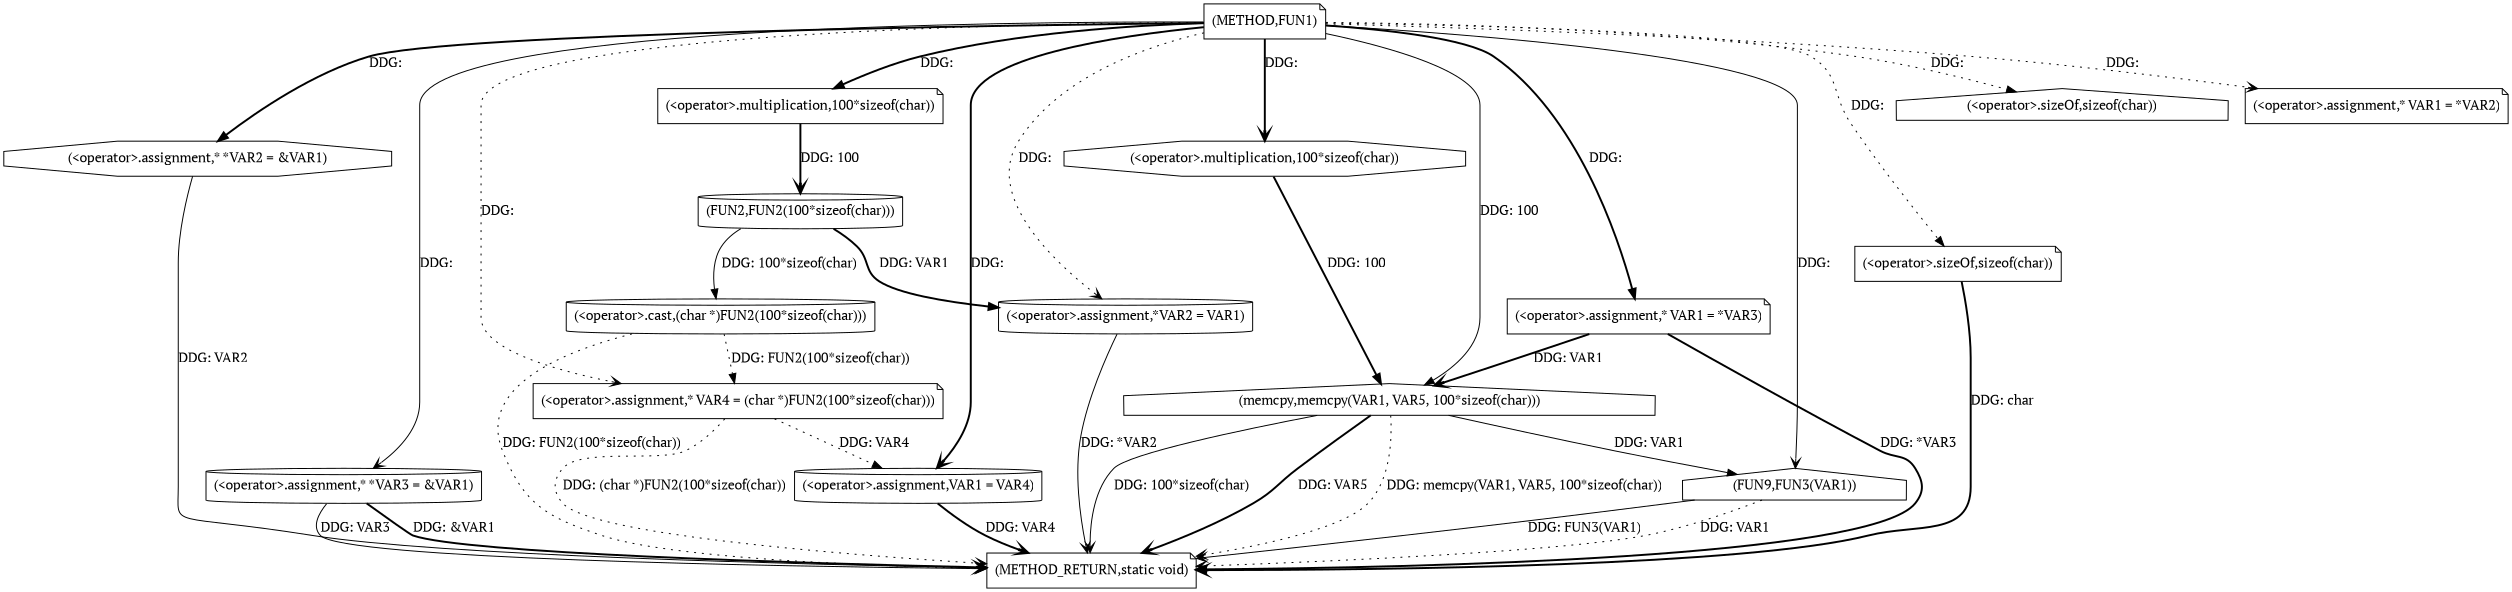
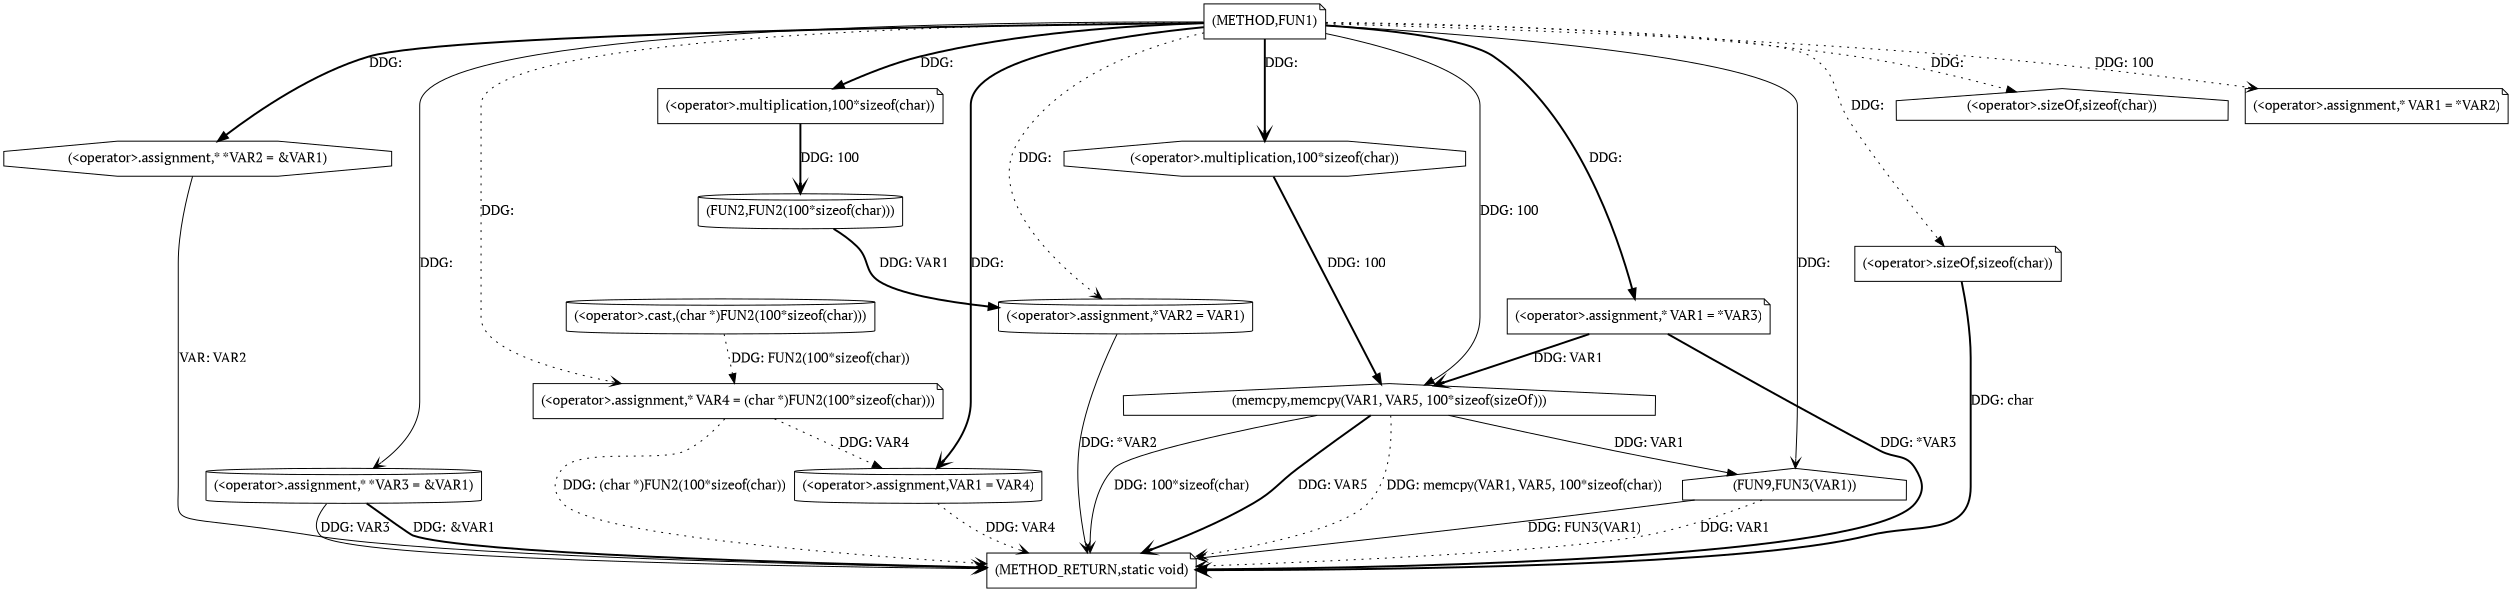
edge "(METHOD,FUN1)" -> "(<operator>.assignment,* VAR1 = *VAR2)": label "DDG: " -> "DDG: 100"
edge "(FUN2,FUN2(100*sizeof(char)))" -> "(<operator>.cast,(char *)FUN2(100*sizeof(char)))": removed, label "DDG: 100*sizeof(char)"
edge "(<operator>.assignment,* *VAR2 = &VAR1)" -> "(METHOD_RETURN,static void)": label "DDG: VAR2" -> "VAR: VAR2"
node "(memcpy,memcpy(VAR1, VAR5, 100*sizeof(char)))": label "(memcpy,memcpy(VAR1, VAR5, 100*sizeof(char)))" -> "(memcpy,memcpy(VAR1, VAR5, 100*sizeof(sizeOf)))"
edge "(<operator>.assignment,VAR1 = VAR4)" -> "(METHOD_RETURN,static void)": style bold -> dotted
edge "(<operator>.cast,(char *)FUN2(100*sizeof(char)))" -> "(METHOD_RETURN,static void)": removed, label "DDG: FUN2(100*sizeof(char))"
